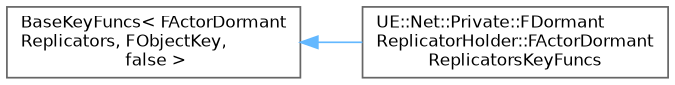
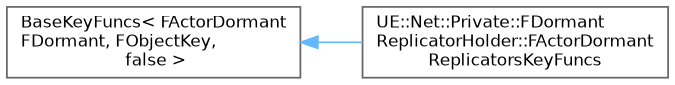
node "BaseKeyFuncs< FActorDormant Replicators, FObjectKey, false >": label "BaseKeyFuncs< FActorDormant Replicators, FObjectKey, false >" -> "BaseKeyFuncs< FActorDormant FDormant, FObjectKey, false >"
